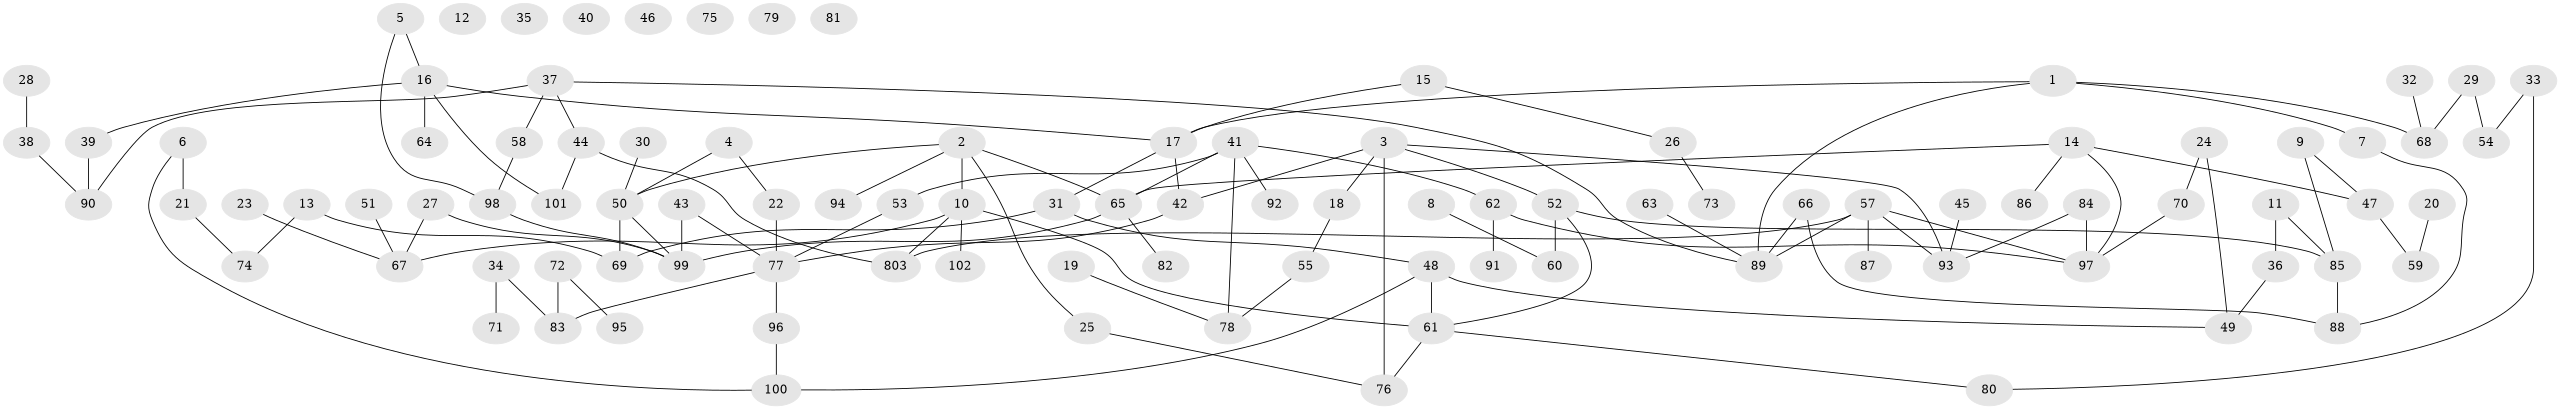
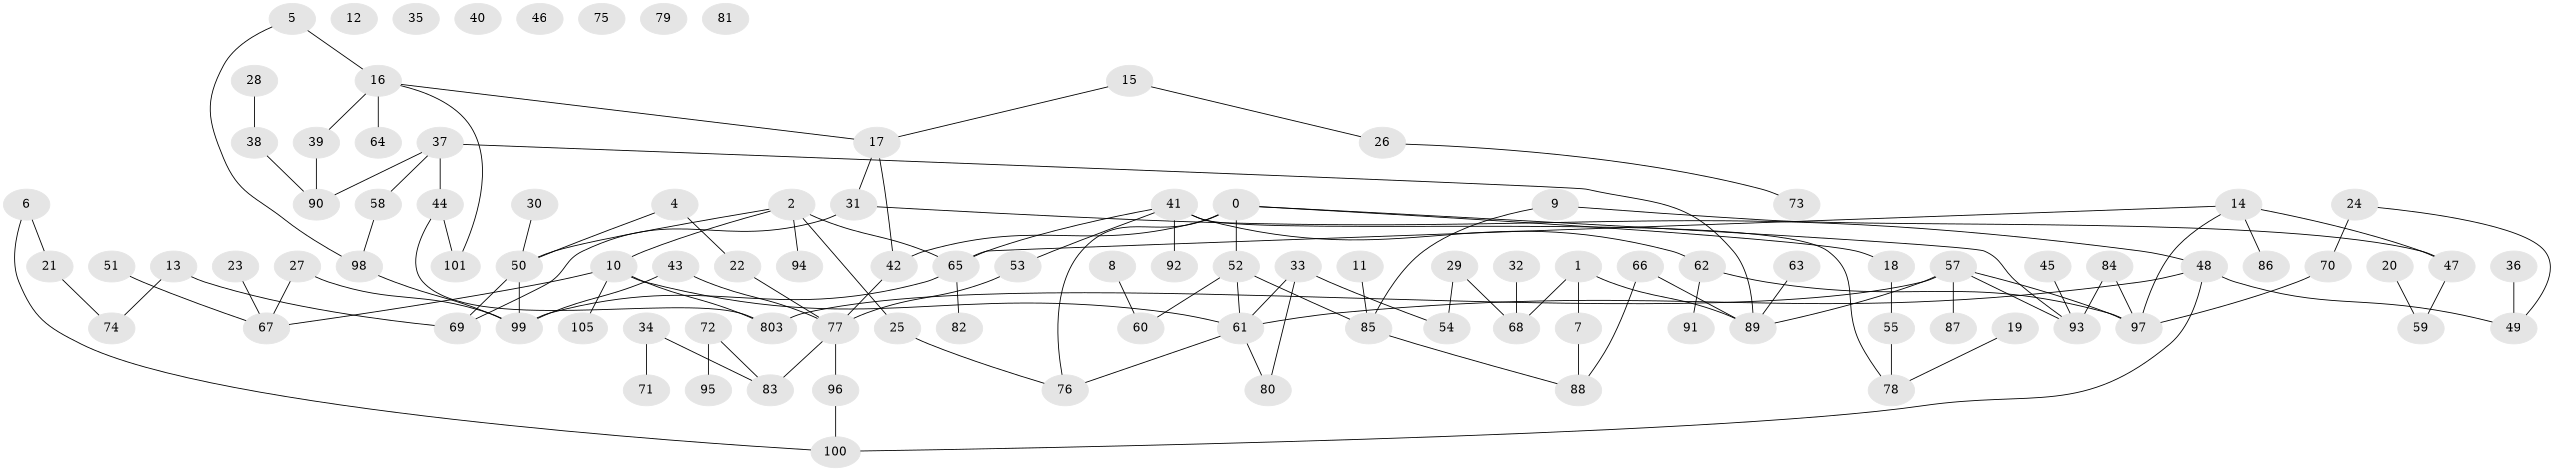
edge "1" -- "17": removed
node "3": label "3" -> "0"
edge "11" -- "36": removed
node "102": label "102" -> "105"
edge "33" -- "61": added
